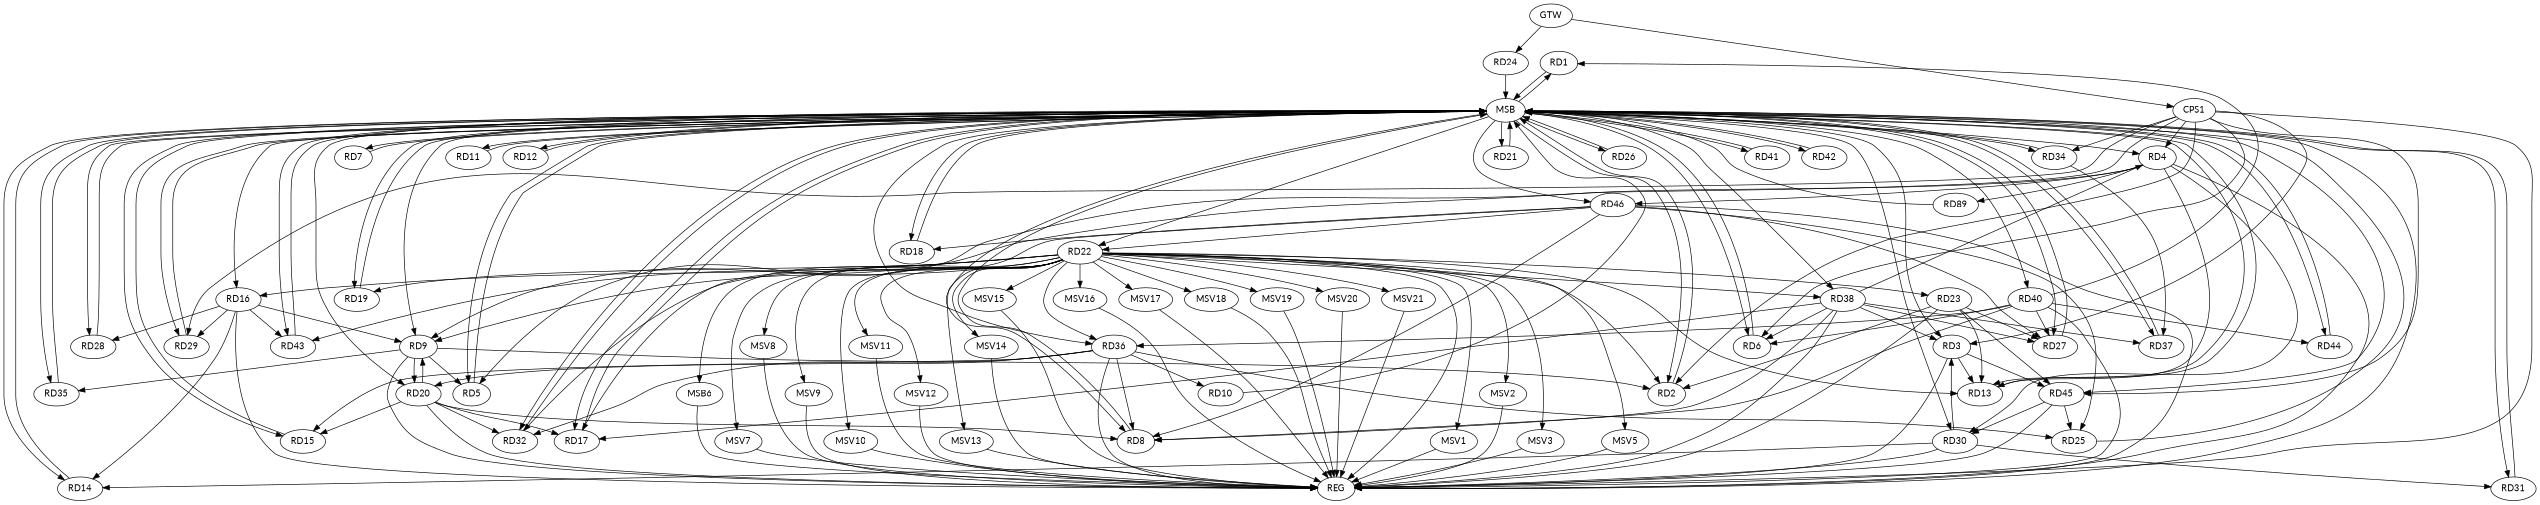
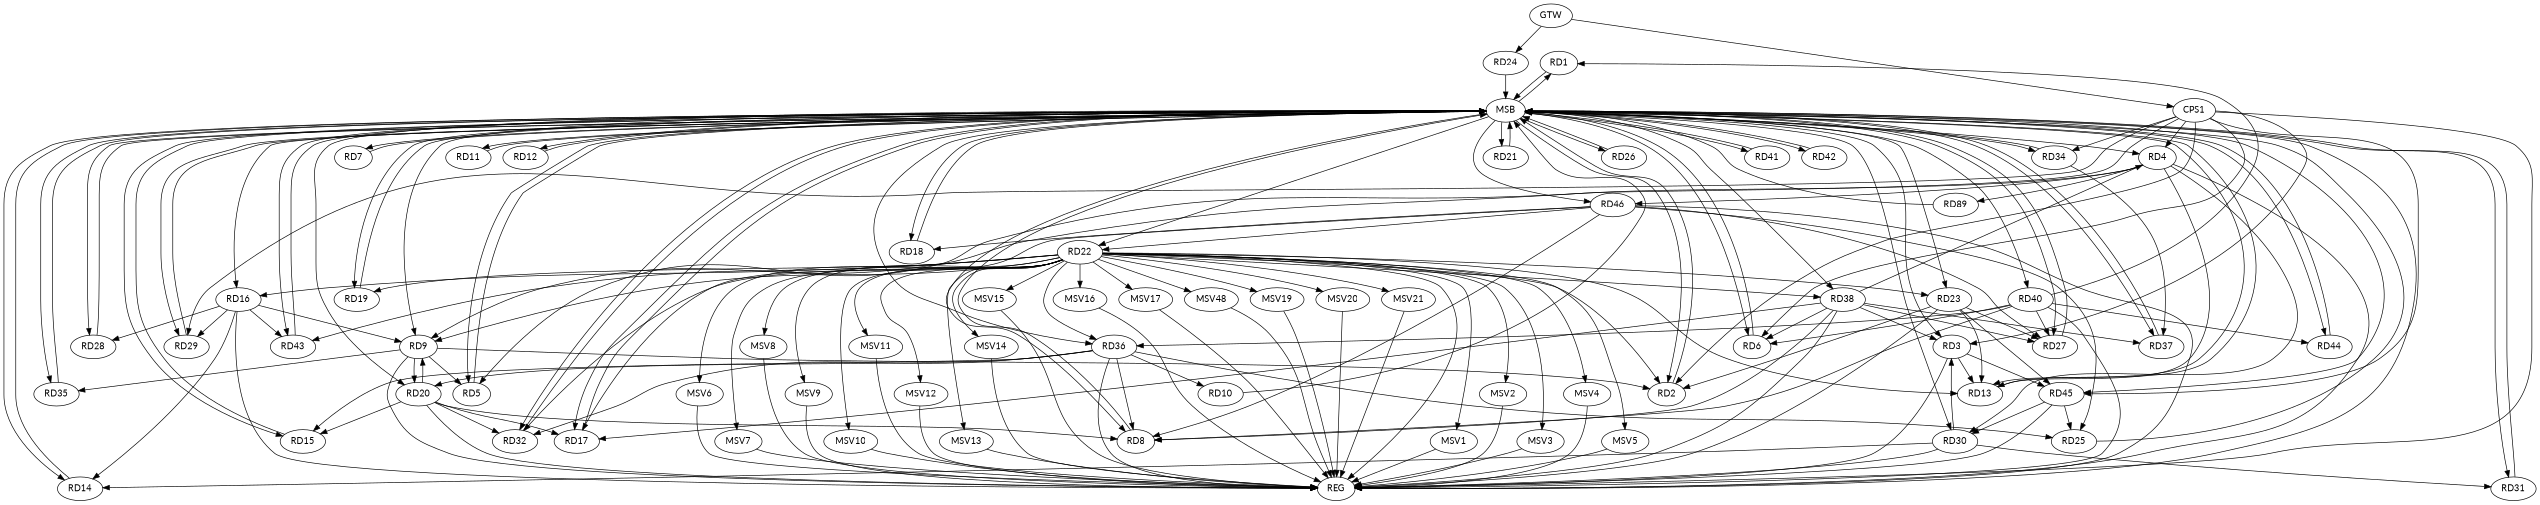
edge "MSB" -> "RD23": added
node "MSV18": label "MSV18" -> "MSV48"
node "MSB6": label "MSB6" -> "MSV6"
node "MSV4": added
